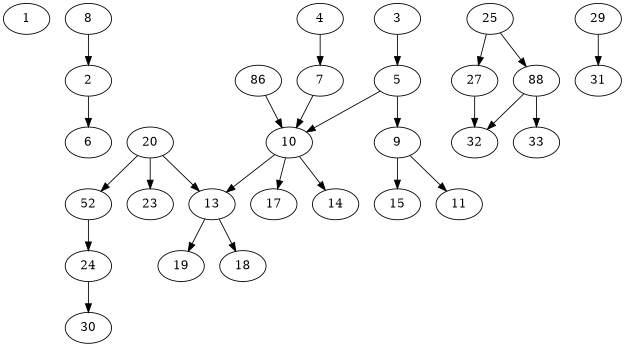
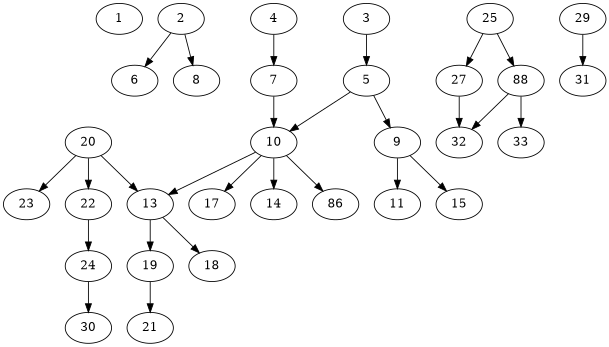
edge "8" -> "2": reversed
edge "86" -> "10": reversed
node "52": label "52" -> "22"
node "21": added
